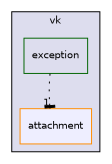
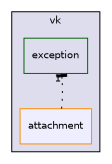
edge "exception" -> "attachment": reversed
